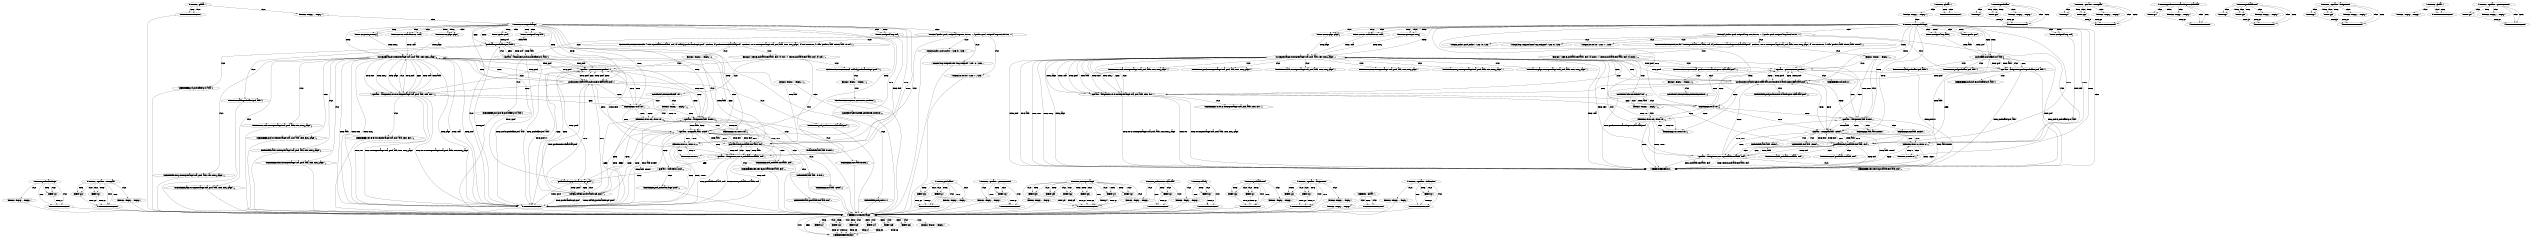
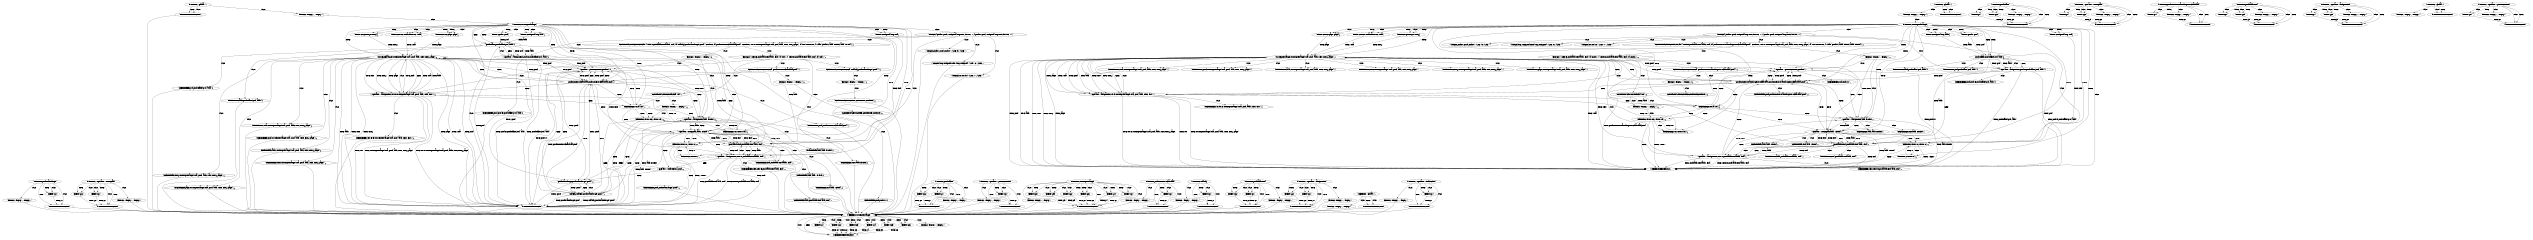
node "(CONTROL_STRUCTURE,IF,if (pmd_none_or_clear_bad(pmd)))": added
edge "(pmd_trans_huge,pmd_trans_huge(*pmd))" -> "(pmd_none_or_clear_bad,pmd_none_or_clear_bad(pmd))": added, label "DDG: *pmd"
edge "(<operator>.indirection,*pmd)" -> "(IDENTIFIER,pmd,pmd_trans_huge(*pmd))": removed, label "AST:"
